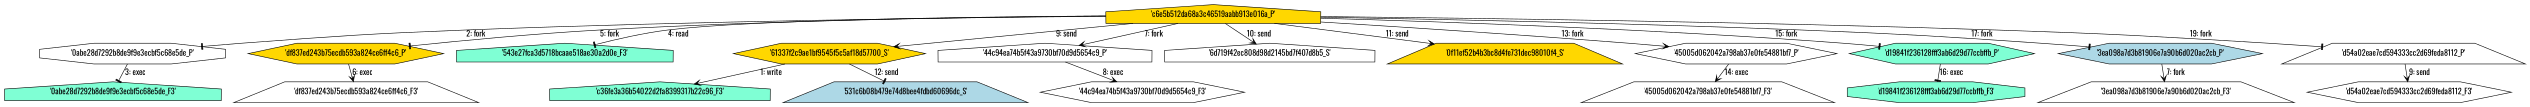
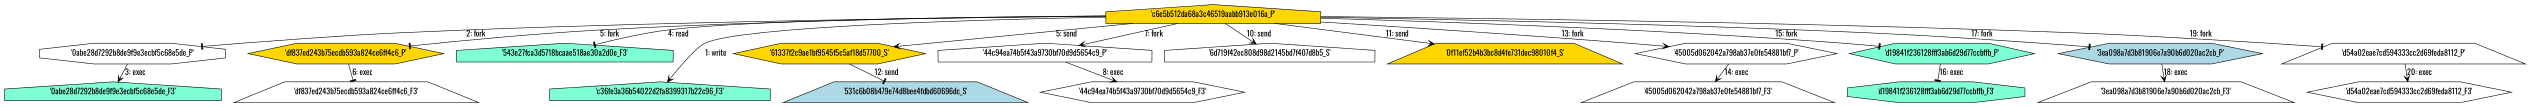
edge "'c6e5b512da68a3c46519aabb913e016a_P'" -> "'61337f2c9ae1bf9545f5c5af18d57700_S'": label "9: send" -> "5: send"
edge "'df837ed243b75ecdb593a824ce6ff4c6_P'" -> "'df837ed243b75ecdb593a824ce6ff4c6_F3'": arrowhead vee -> tee
edge "'0abe28d7292b8de9f9e3ecbf5c68e5de_P'" -> "'0abe28d7292b8de9f9e3ecbf5c68e5de_F3'": arrowhead tee -> vee
edge "'61337f2c9ae1bf9545f5c5af18d57700_S'" -> "'c36fe3a36b54022d2fa8399317b22c96_F3'": now "'c6e5b512da68a3c46519aabb913e016a_P'" -> "'c36fe3a36b54022d2fa8399317b22c96_F3'"
edge "'3ea098a7d3b81906e7a90b6d020ac2cb_P'" -> "'3ea098a7d3b81906e7a90b6d020ac2cb_F3'": label "7: fork" -> "18: exec"
edge "'d54a02eae7cd594333cc2d69feda8112_P'" -> "'d54a02eae7cd594333cc2d69feda8112_F3'": label "9: send" -> "20: exec"
